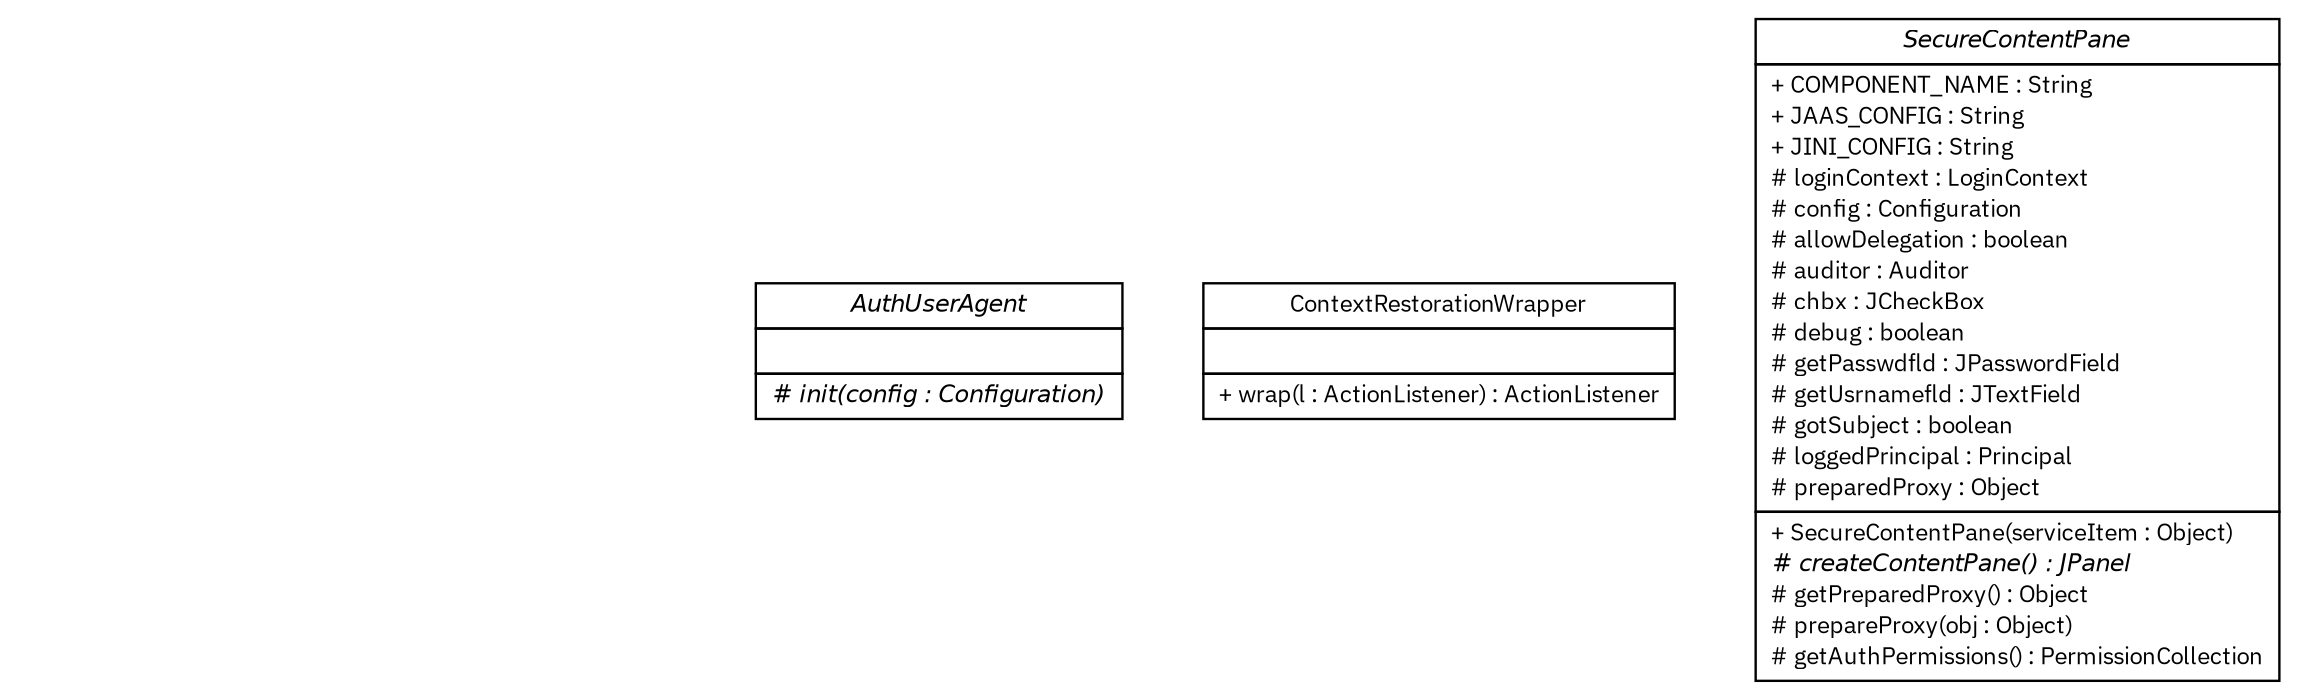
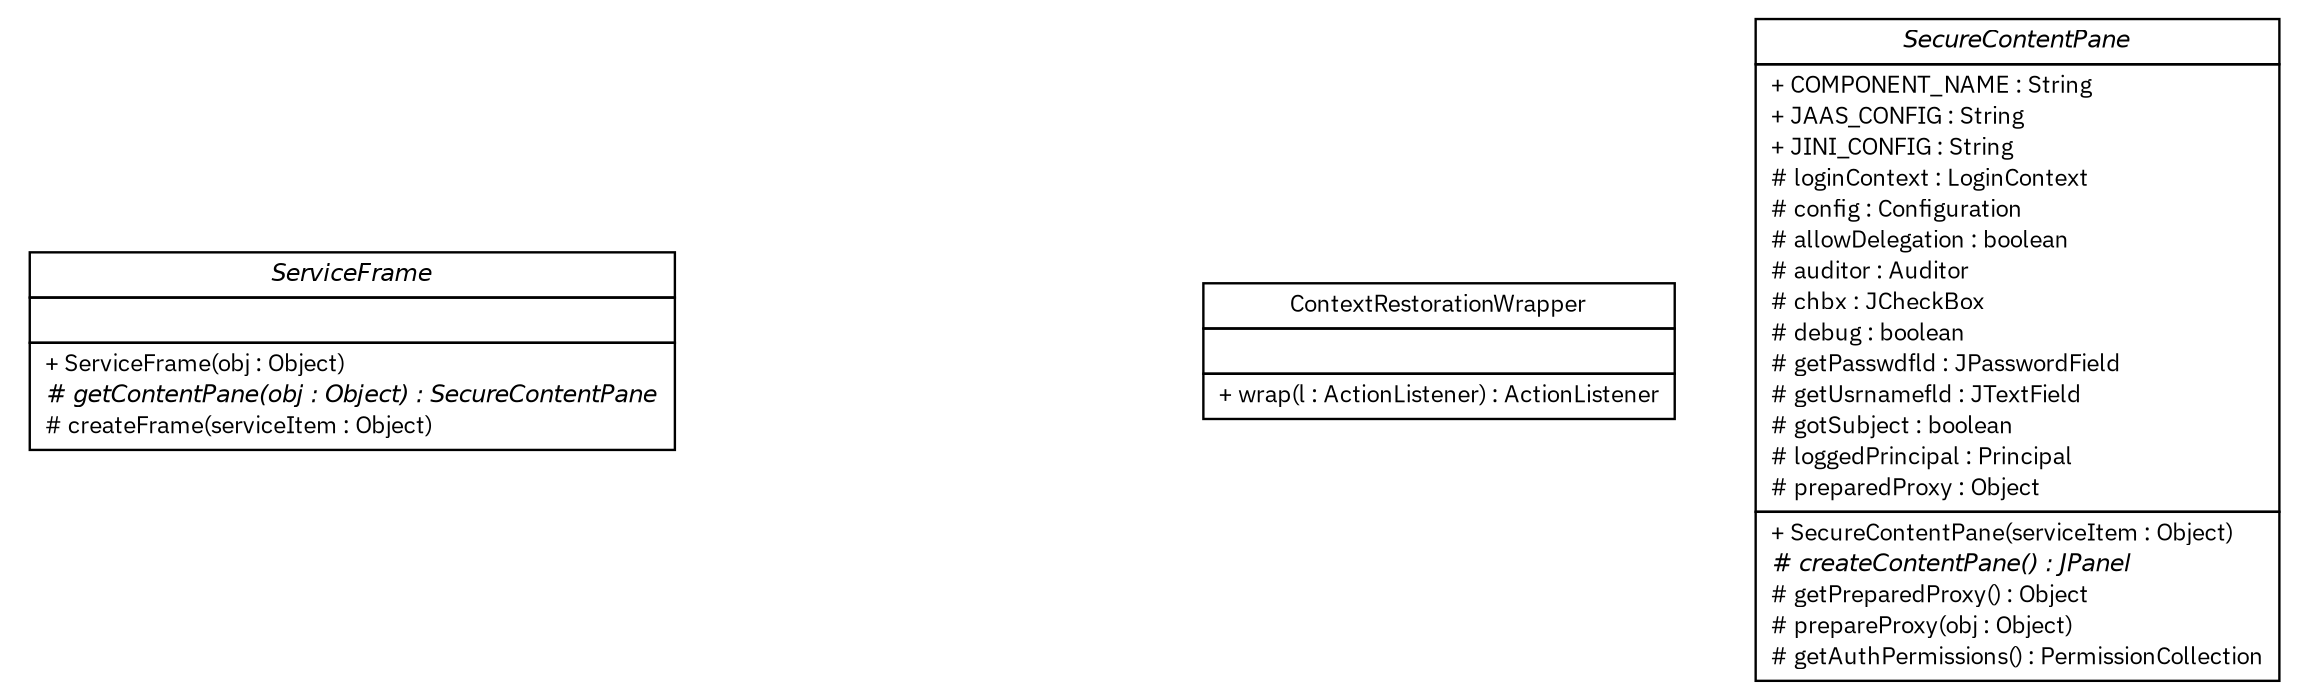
node "ServiceFrame": added
node "AuthUserAgent": removed
